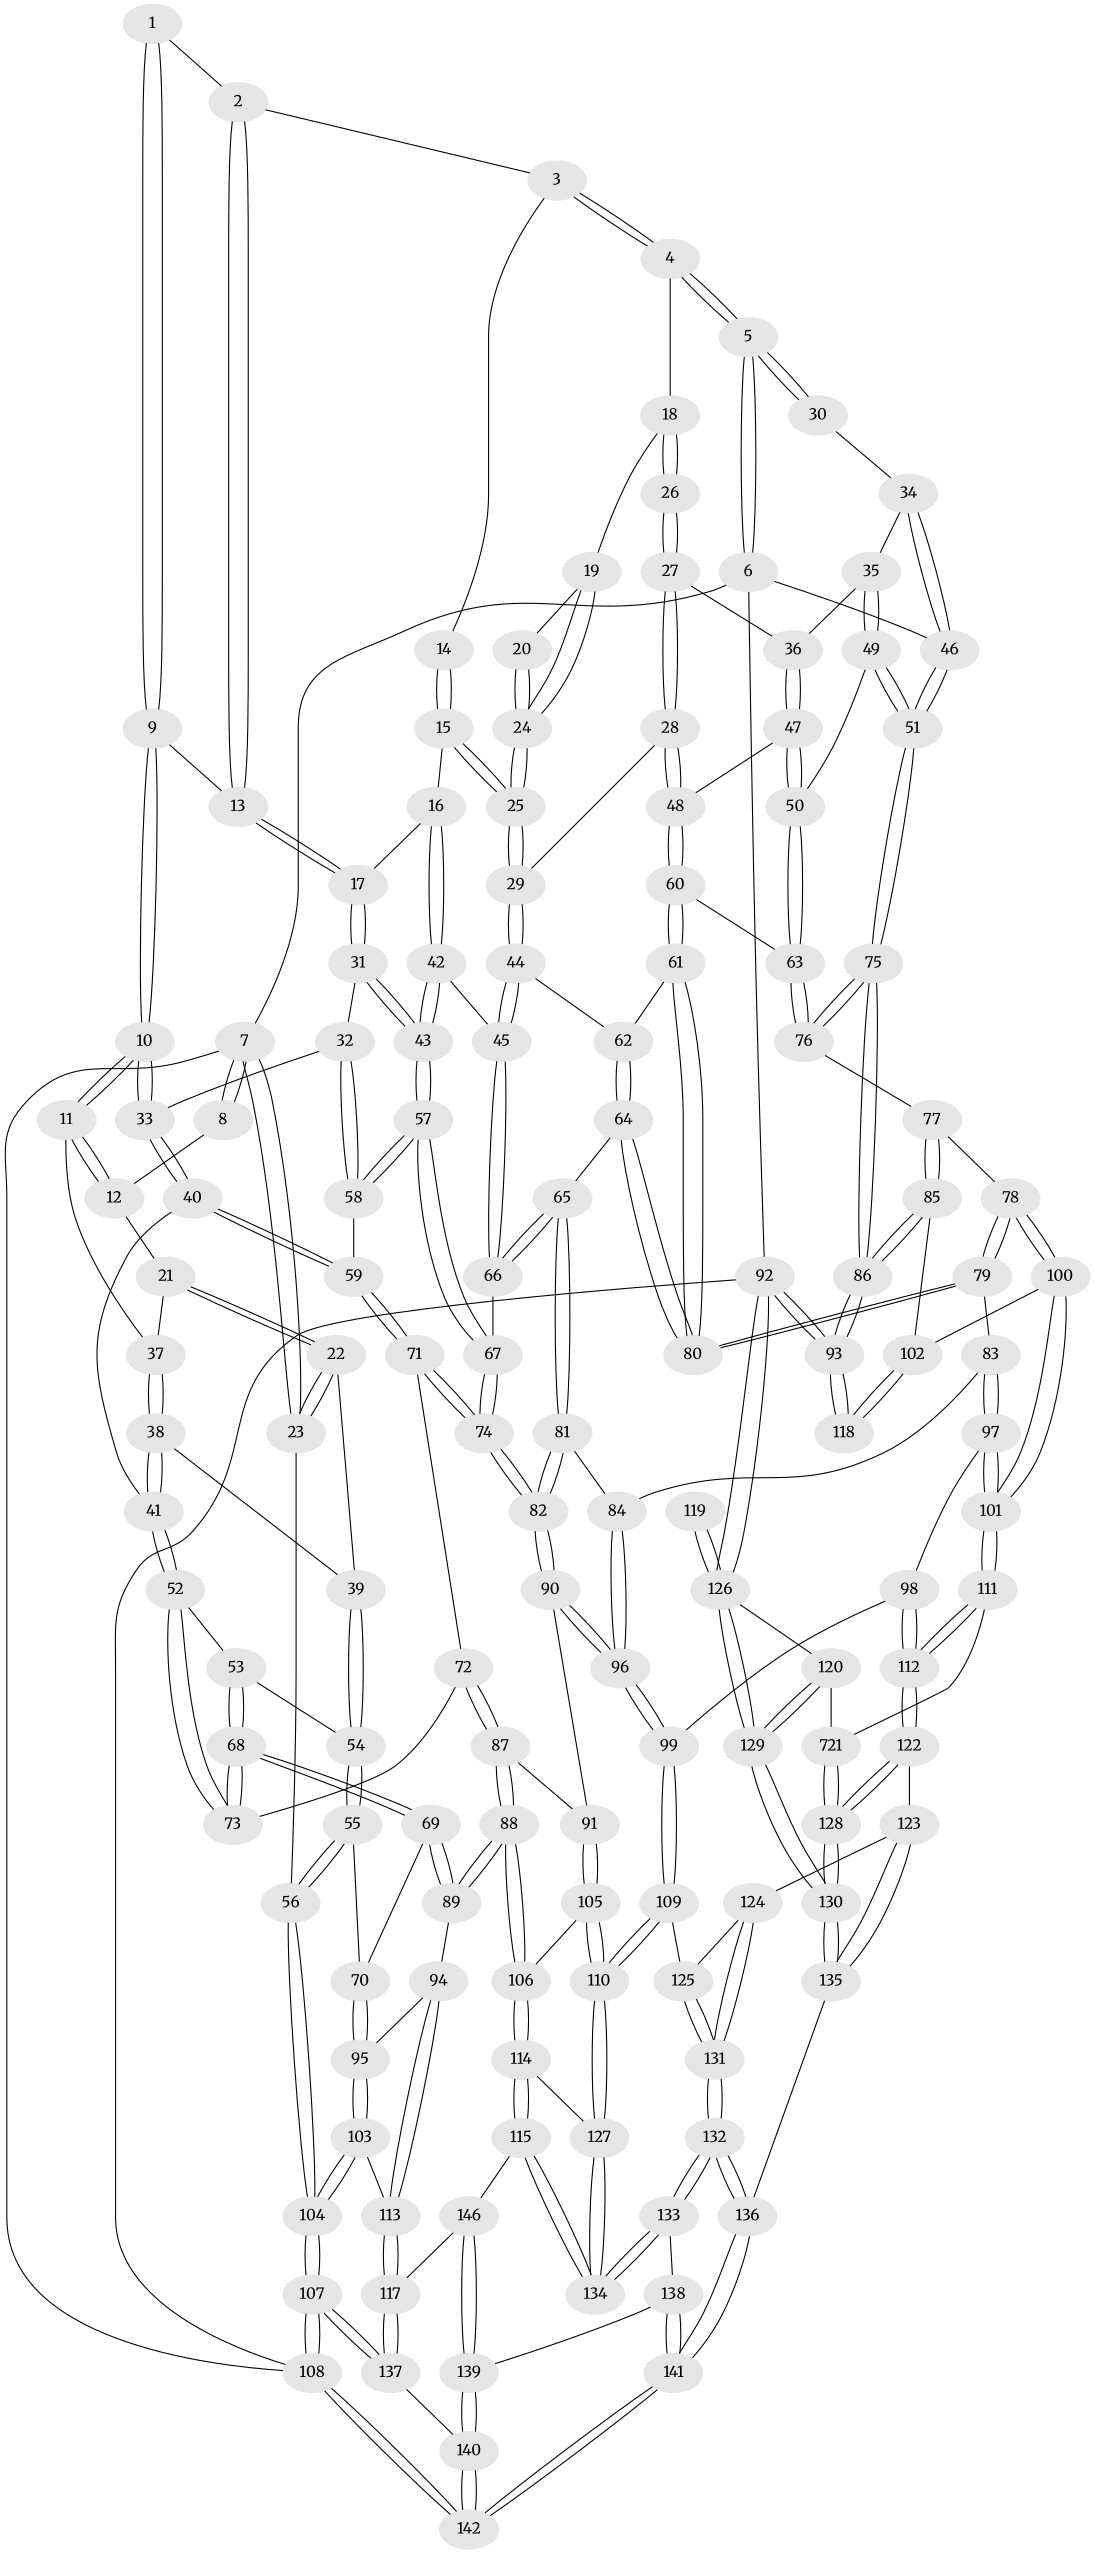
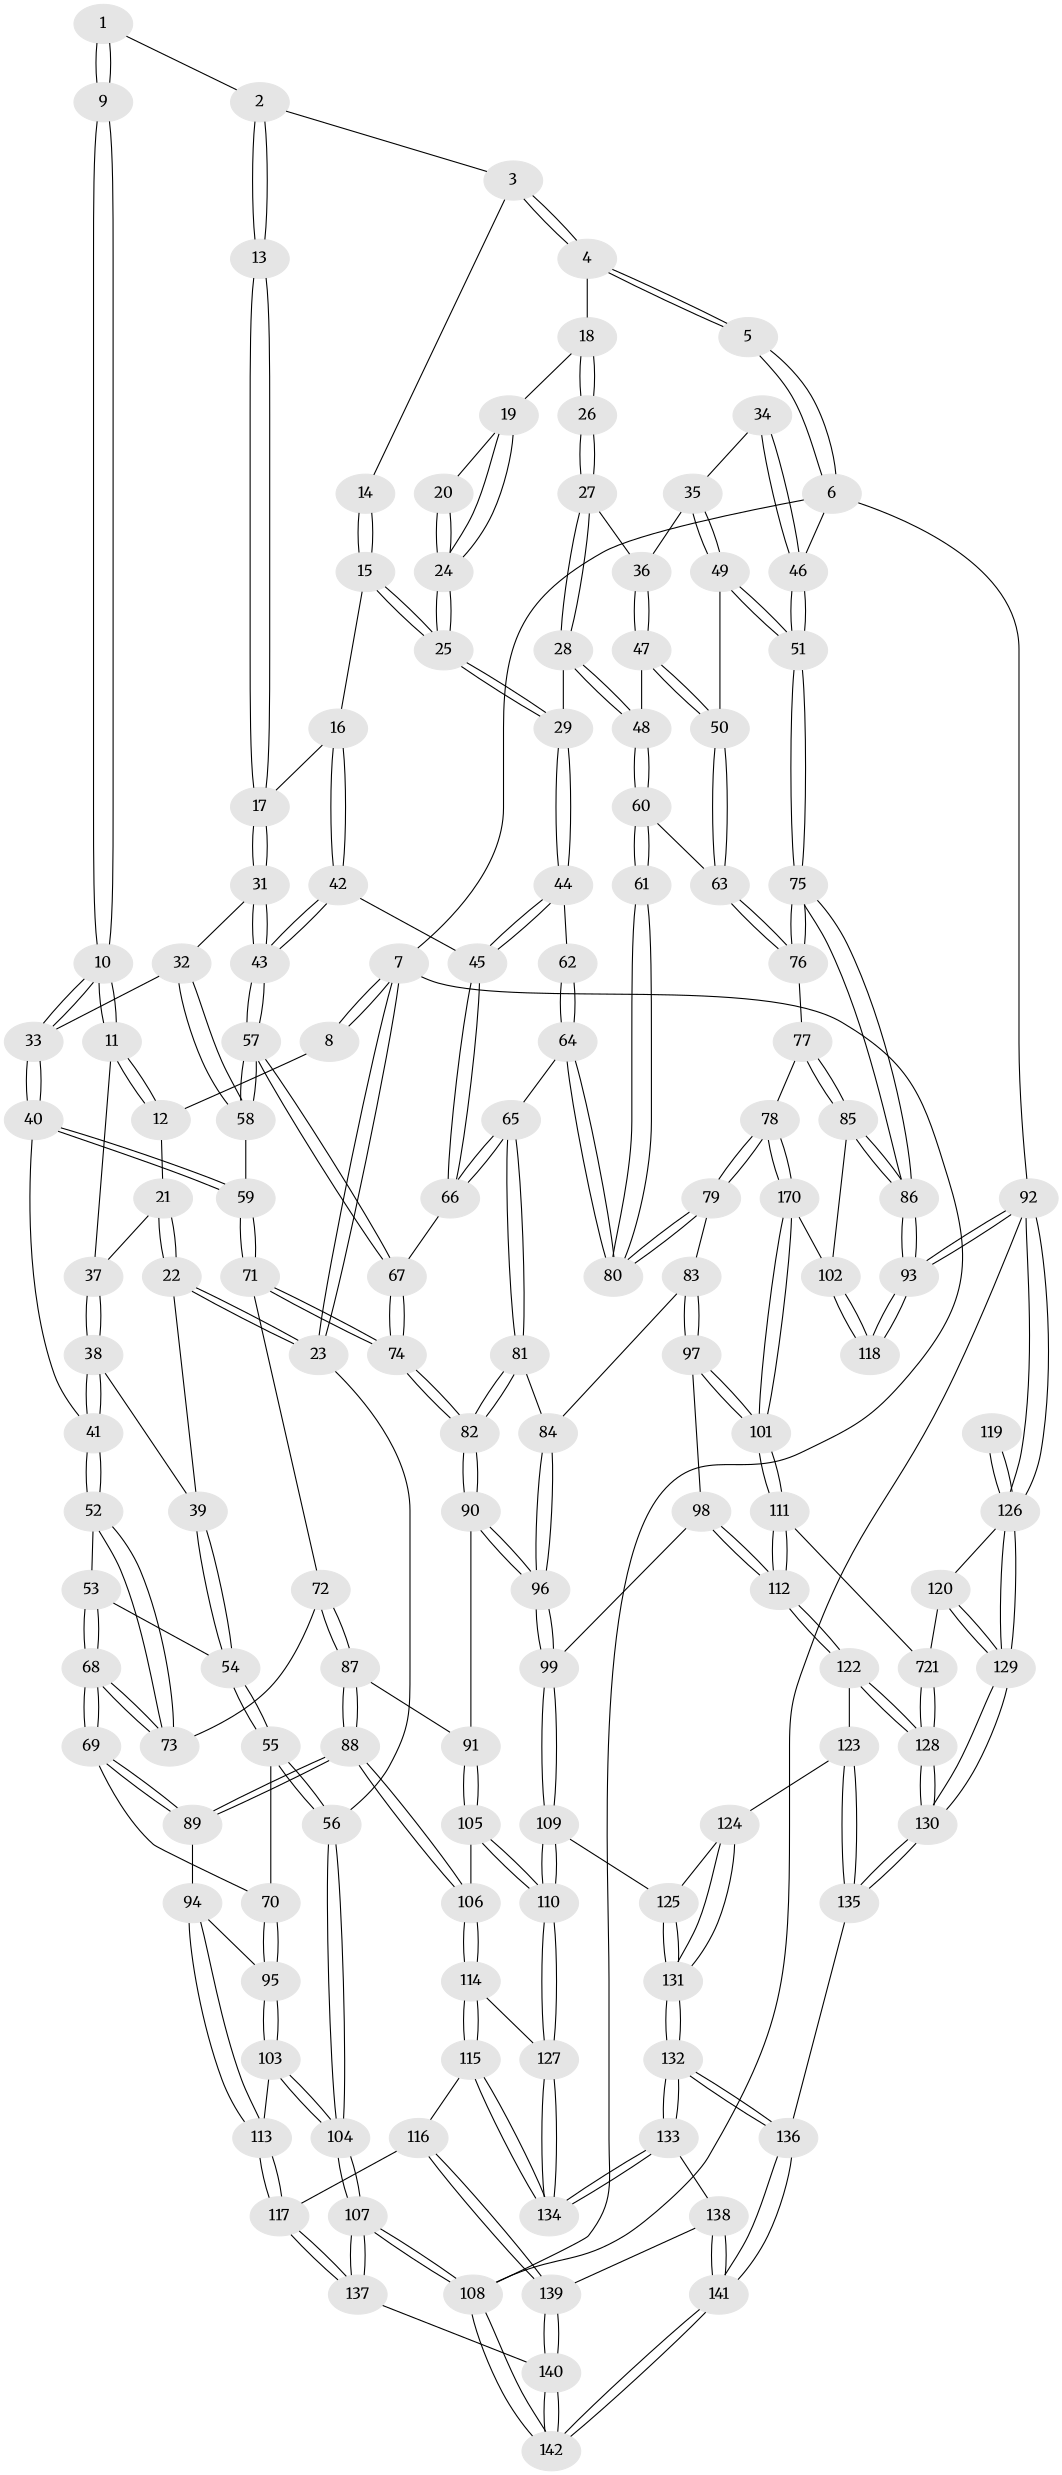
node "30": removed
edge "9" -- "13": removed
edge "61" -- "62": removed
node "100": label "100" -> "170"
node "146": label "146" -> "116"
